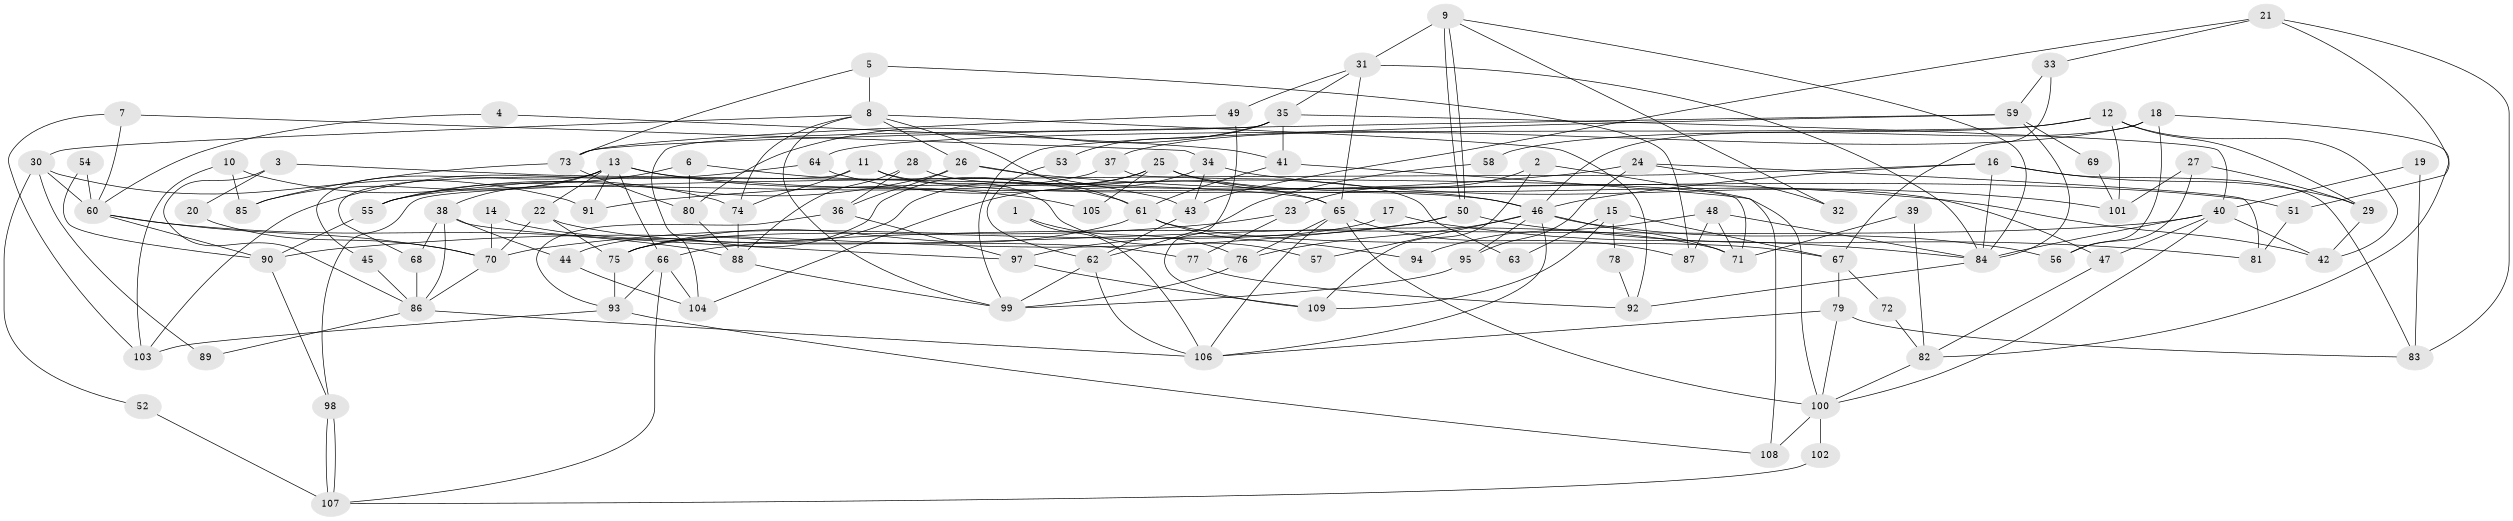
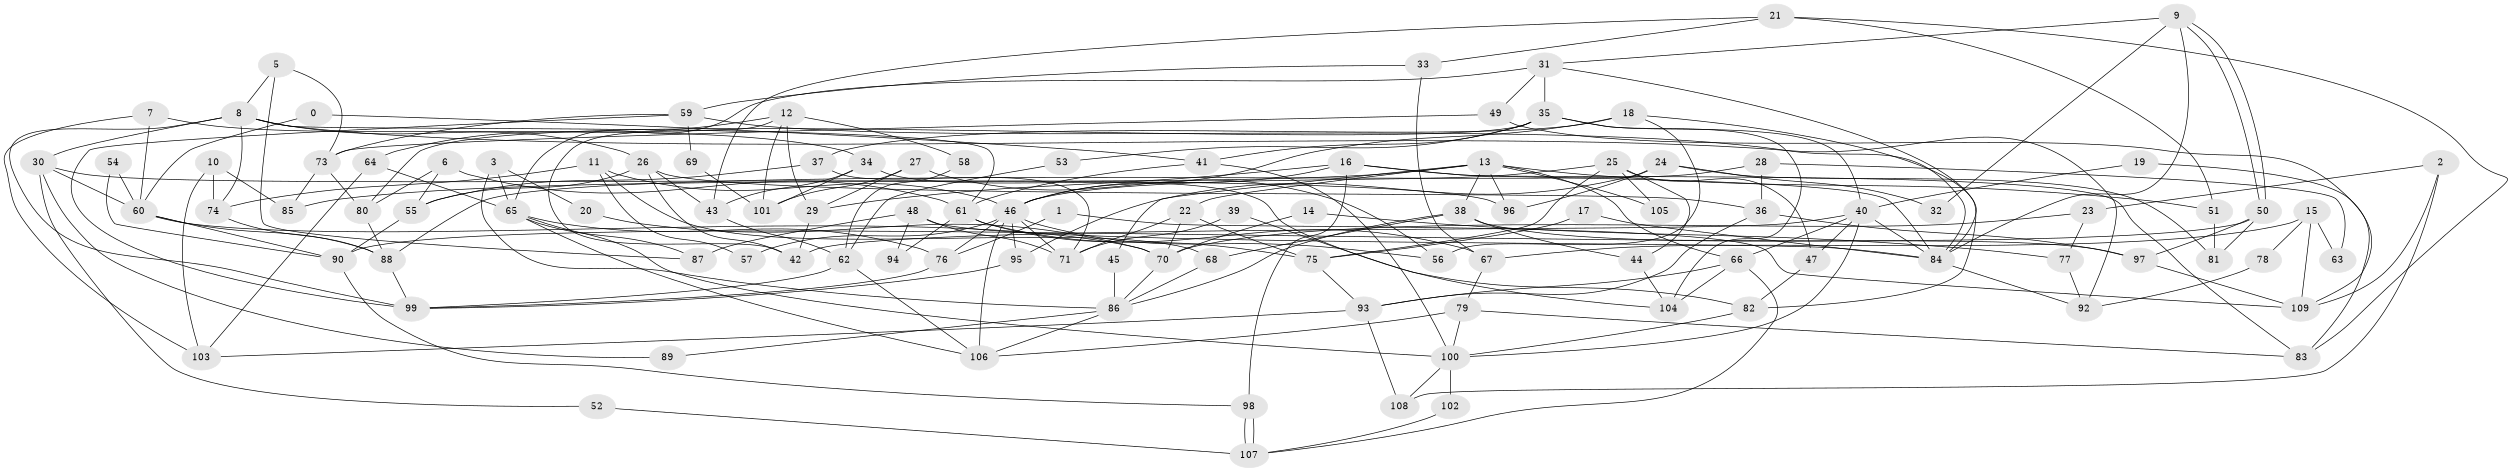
node "4": label "4" -> "0"
node "91": label "91" -> "96"
edge "1" -- "106": now "1" -- "109"
node "72": removed
